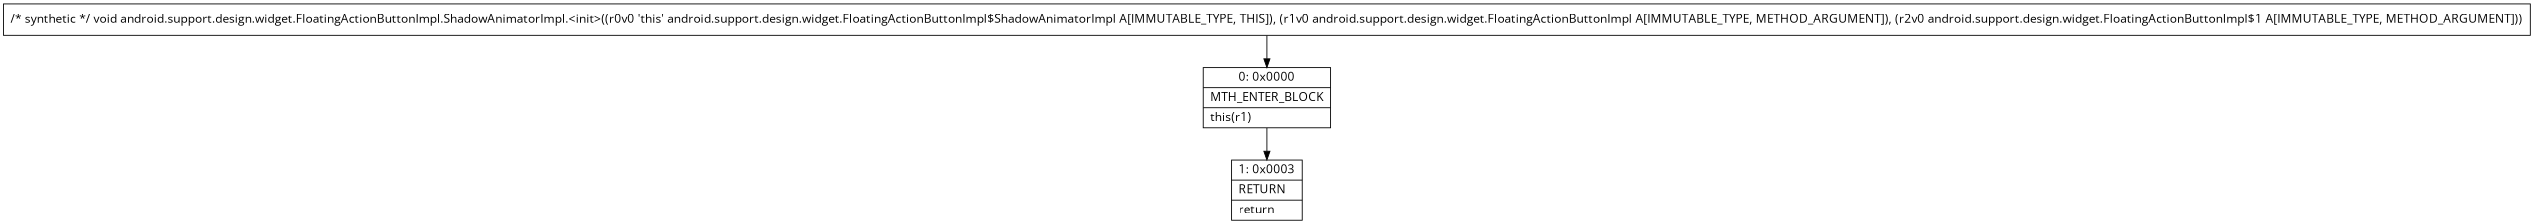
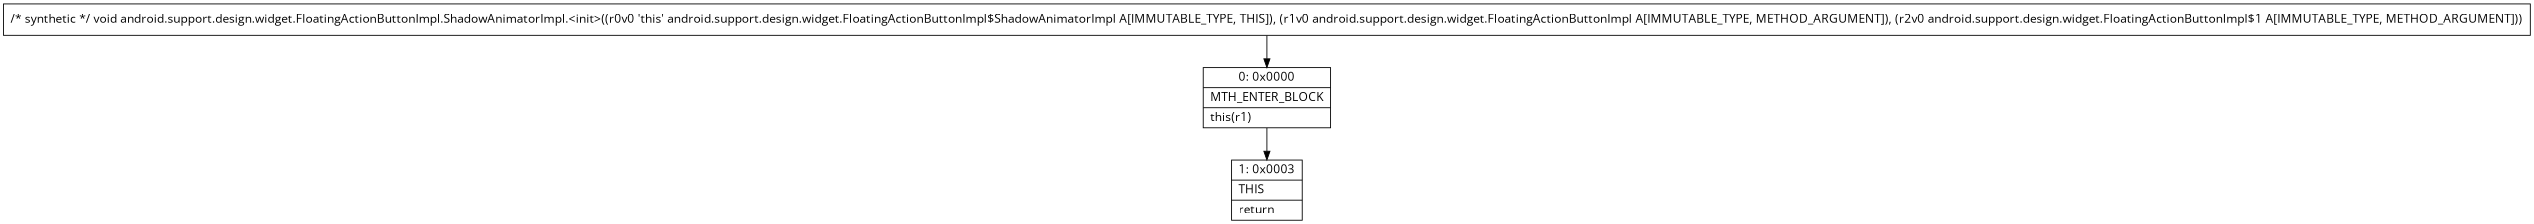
node "1: 0x0003": text "RETURN" -> "THIS"
